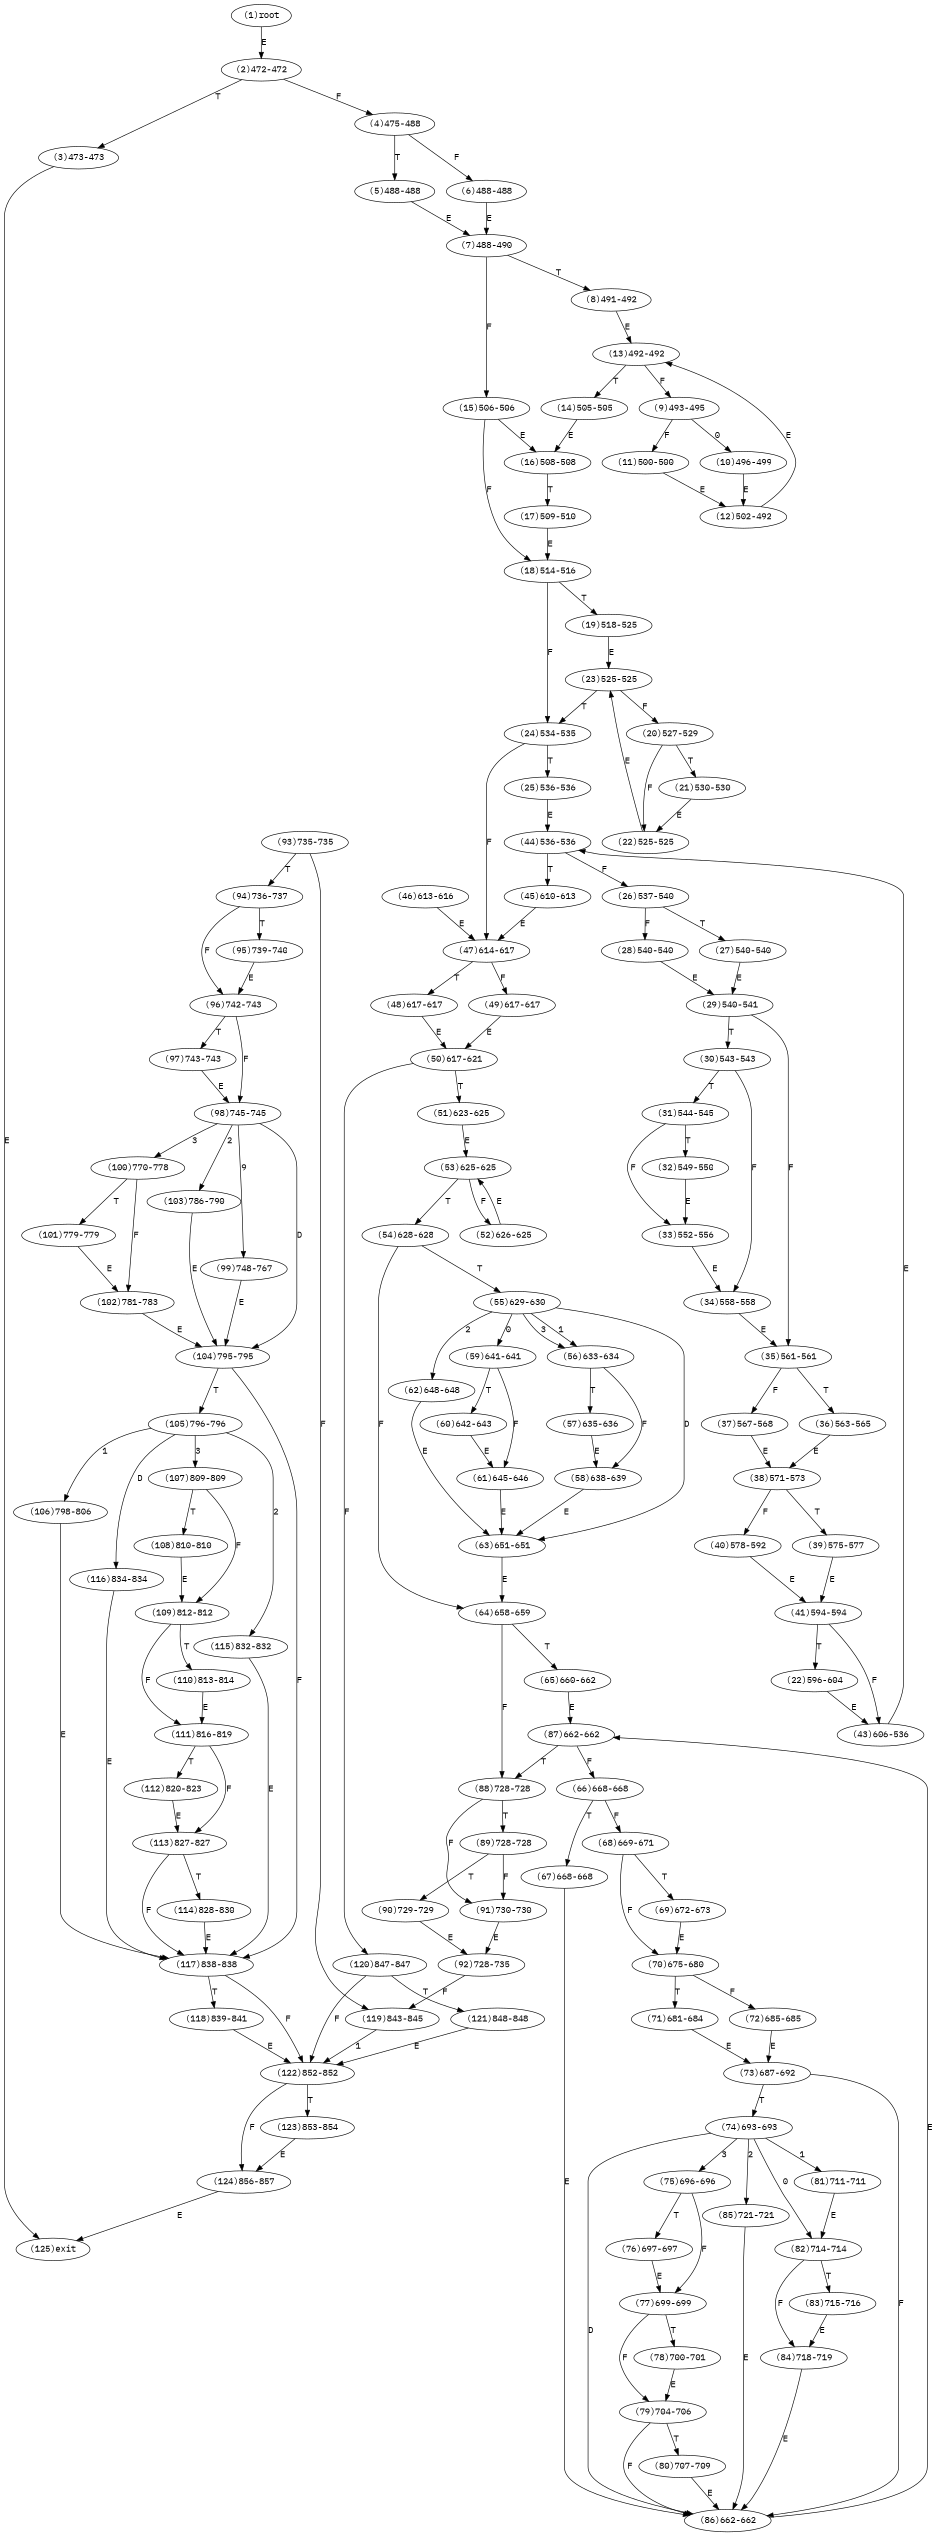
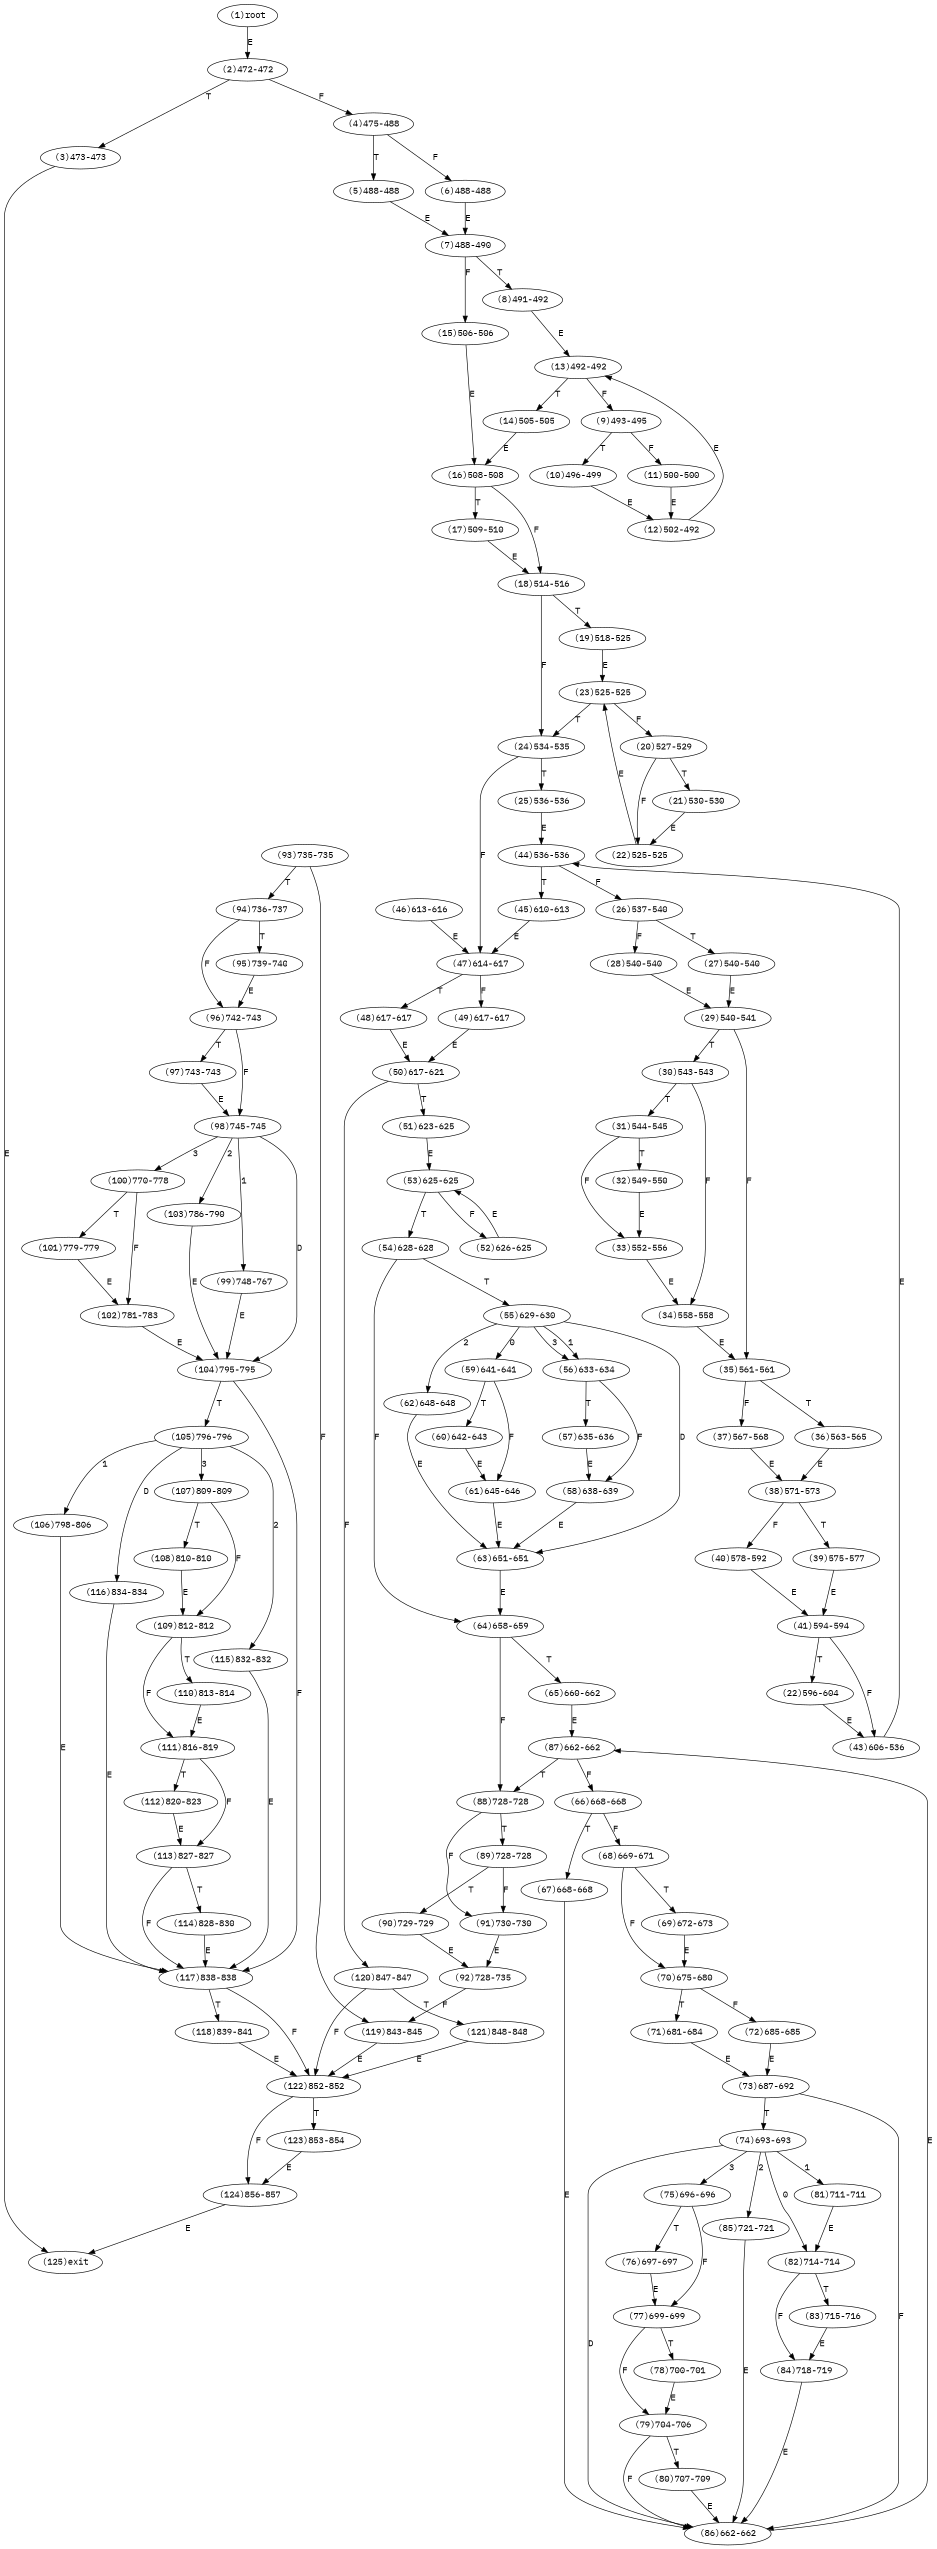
edge "(9)493-495" -> "(10)496-499": label "0" -> "T"
edge "(15)506-506" -> "(18)514-516": now "(16)508-508" -> "(18)514-516"
edge "(98)745-745" -> "(99)748-767": label "9" -> "1"
edge "(119)843-845" -> "(122)852-852": label "1" -> "E"
